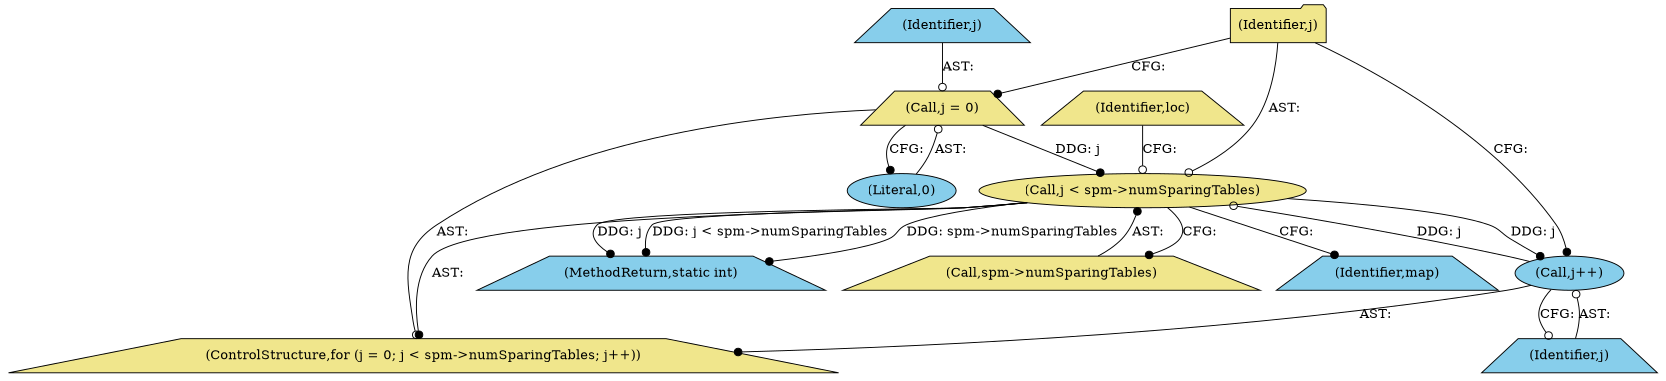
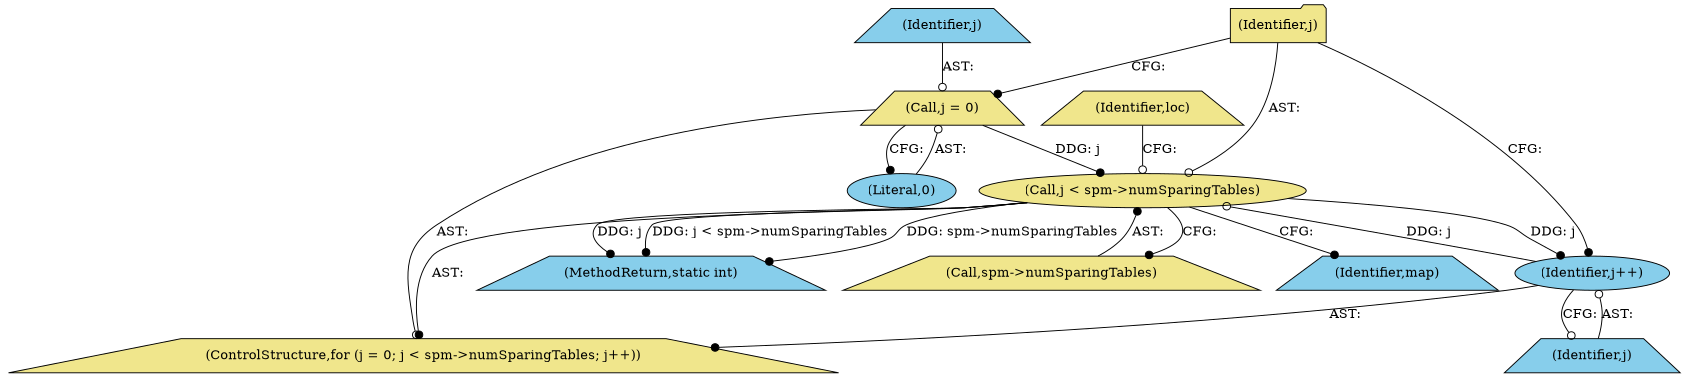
node "(Call,j++)": label "(Call,j++)" -> "(Identifier,j++)"
